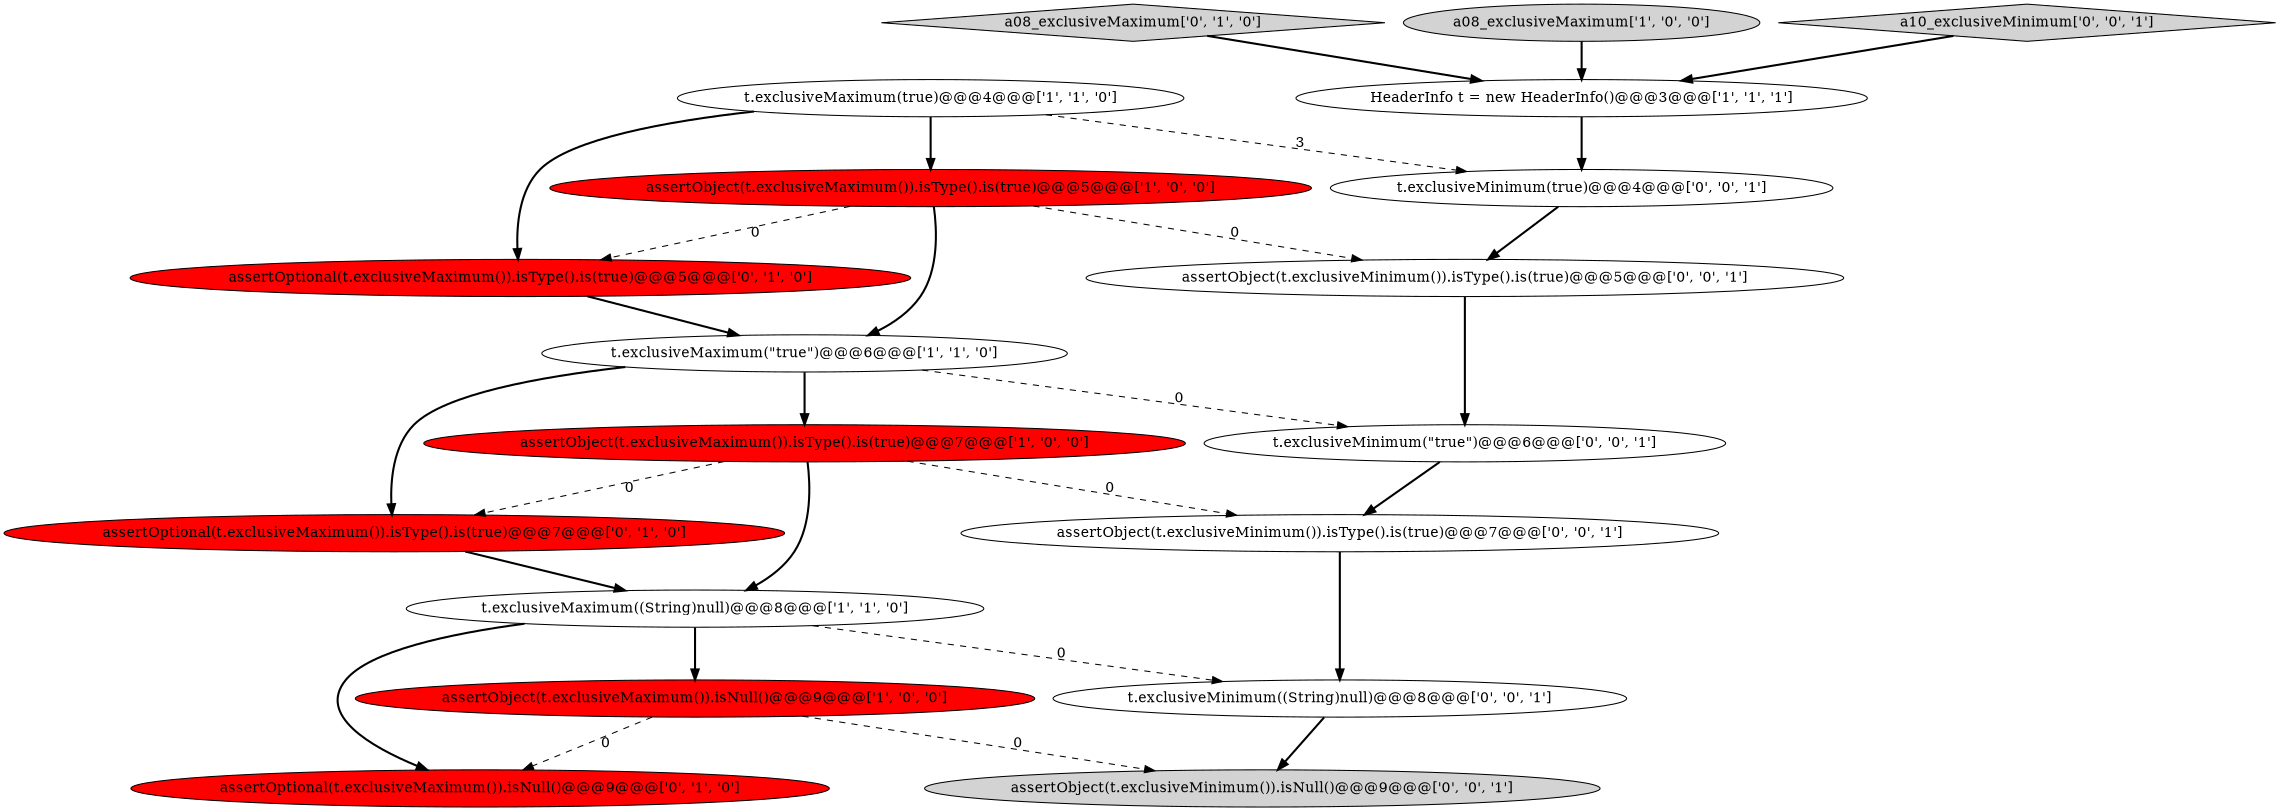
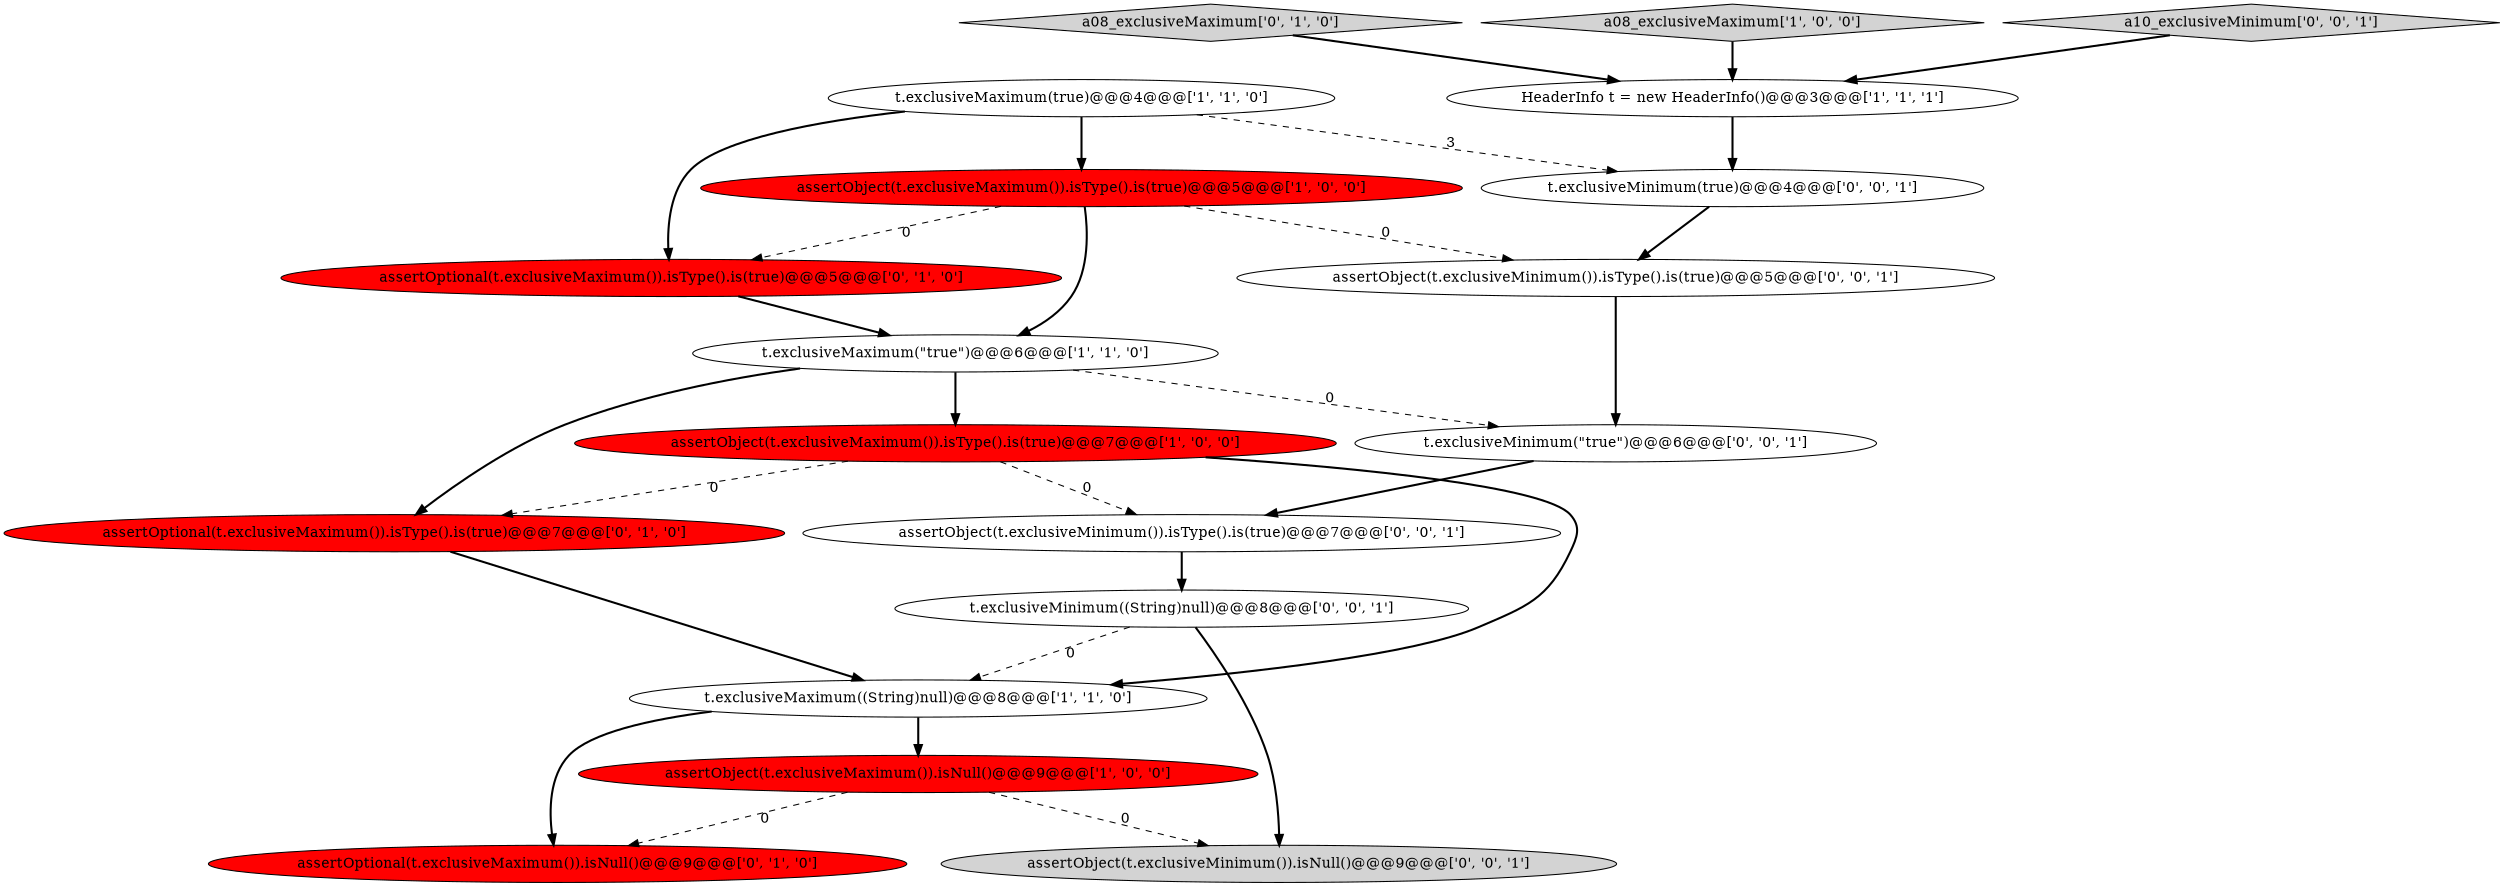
node "a08_exclusiveMaximum['1', '0', '0']": shape ellipse -> diamond
edge "t.exclusiveMaximum((String)null)@@@8@@@['1', '1', '0']" -> "t.exclusiveMinimum((String)null)@@@8@@@['0', '0', '1']": reversed
